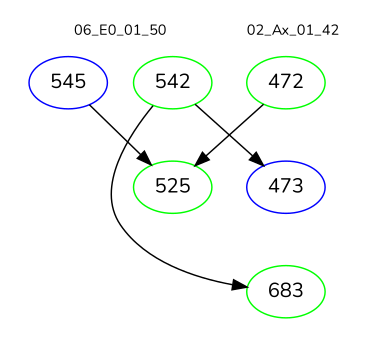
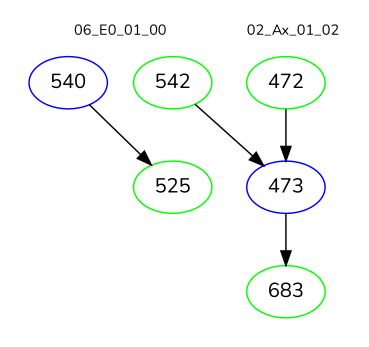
cluster "06_E0_01_50": label "06_E0_01_50" -> "06_E0_01_00"
cluster "02_Ax_01_42": label "02_Ax_01_42" -> "02_Ax_01_02"
node "545": label "545" -> "540"
edge "472" -> "525": now "472" -> "473"
edge "542" -> "683": now "473" -> "683"
